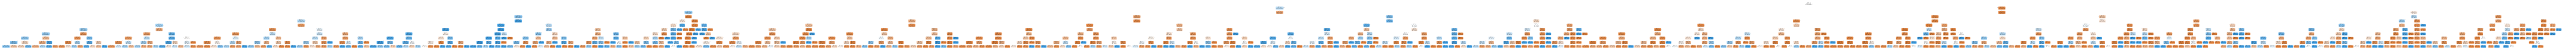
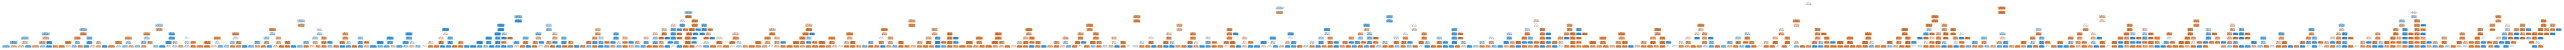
node "gini = 0.314": removed
